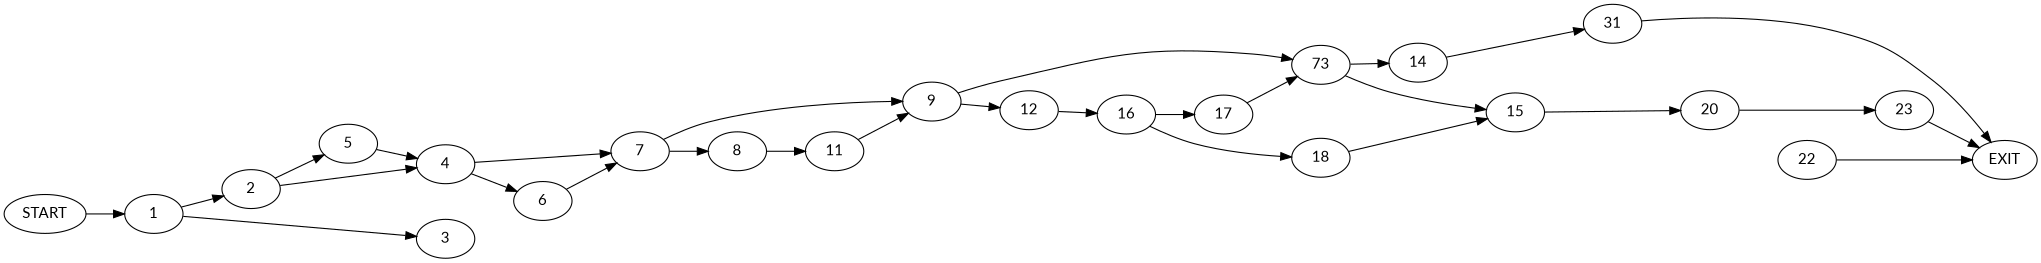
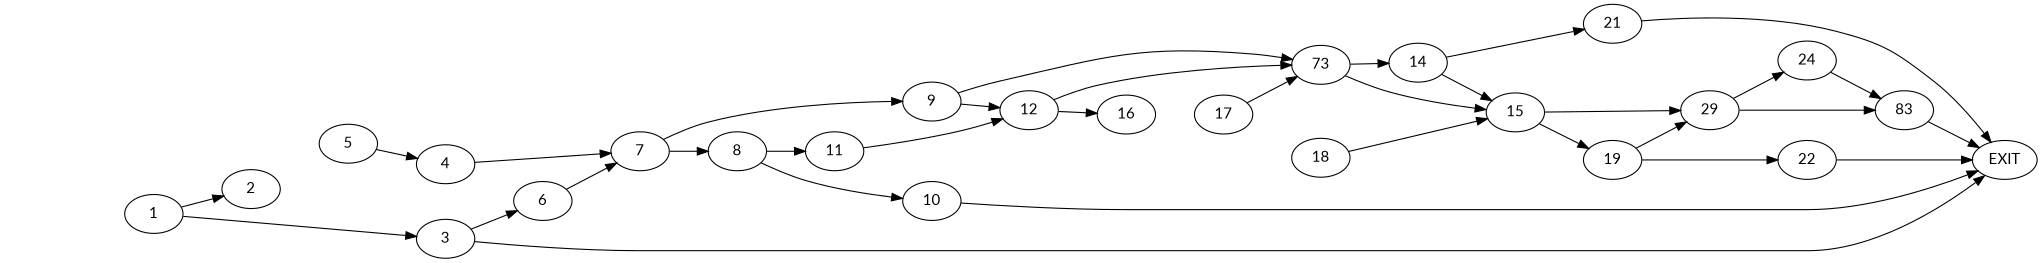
node "31": label "31" -> "21"
node "24": added
edge "12" -> "73": added
edge "14" -> "15": added
node "20": label "20" -> "29"
node "23": label "23" -> "83"
edge "16" -> "17": removed
edge "11" -> "9": now "11" -> "12"
edge "16" -> "18": removed
node "19": added
edge "2" -> "5": removed
edge "2" -> "4": removed
edge "4" -> "6": now "3" -> "6"
node "10": added
node "START": removed
edge "3" -> "EXIT": added
